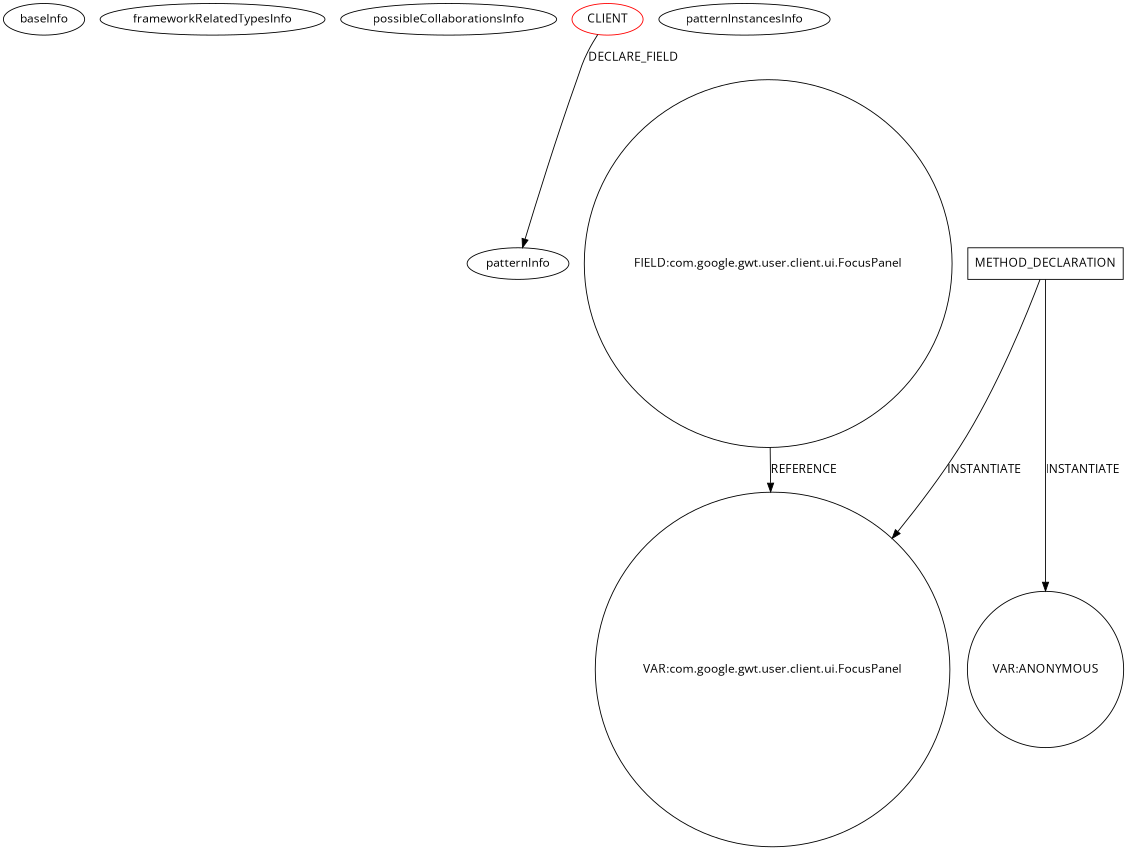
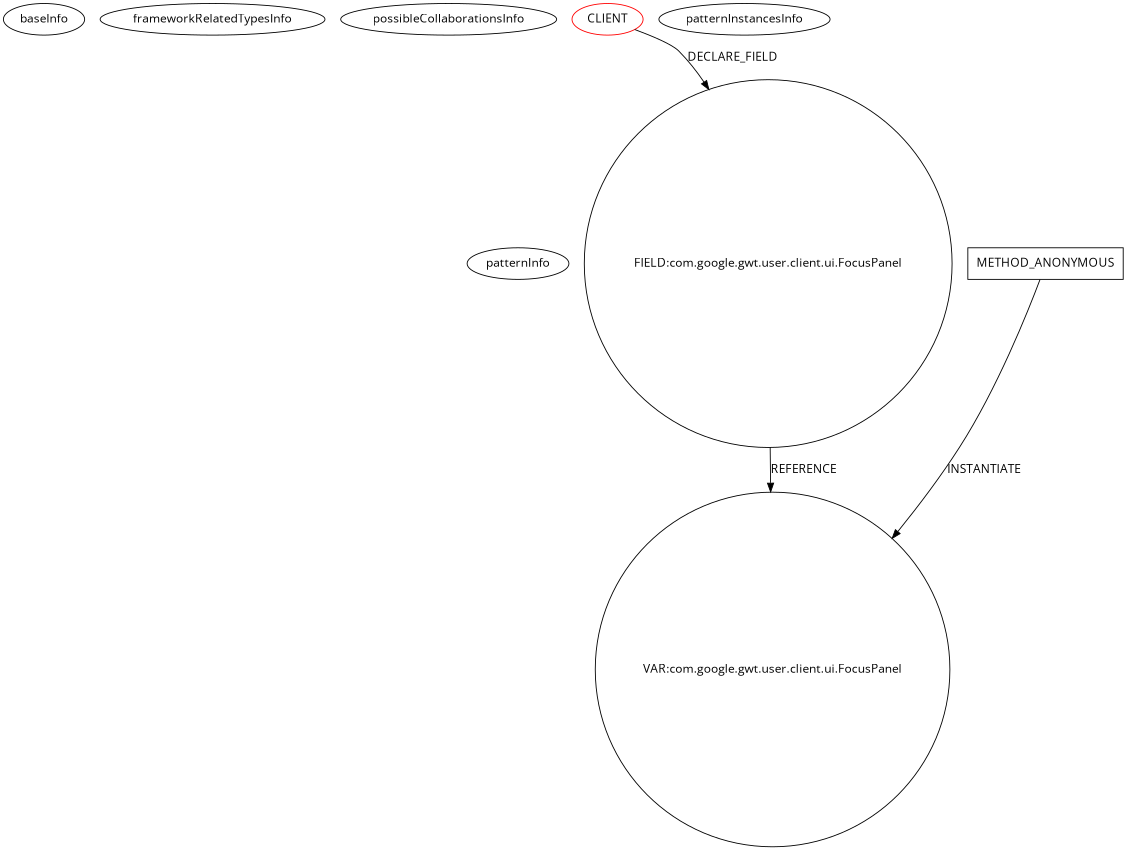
edge "CLIENT" -> "patternInfo": now "CLIENT" -> "FIELD:com.google.gwt.user.client.ui.FocusPanel"
node "METHOD_DECLARATION": label "METHOD_DECLARATION" -> "METHOD_ANONYMOUS"
node "VAR:ANONYMOUS": removed
